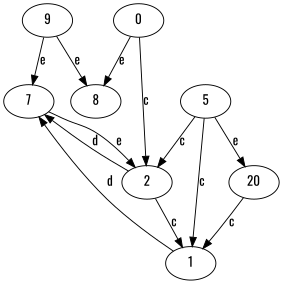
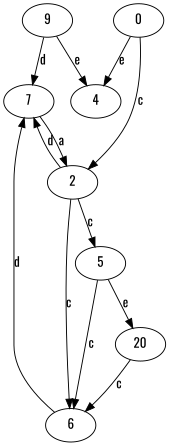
edge "9" -> "7": label "e" -> "d"
node "8": label "8" -> "4"
edge "5" -> "2": reversed
edge "7" -> "2": label "e" -> "a"
node "1": label "1" -> "6"
